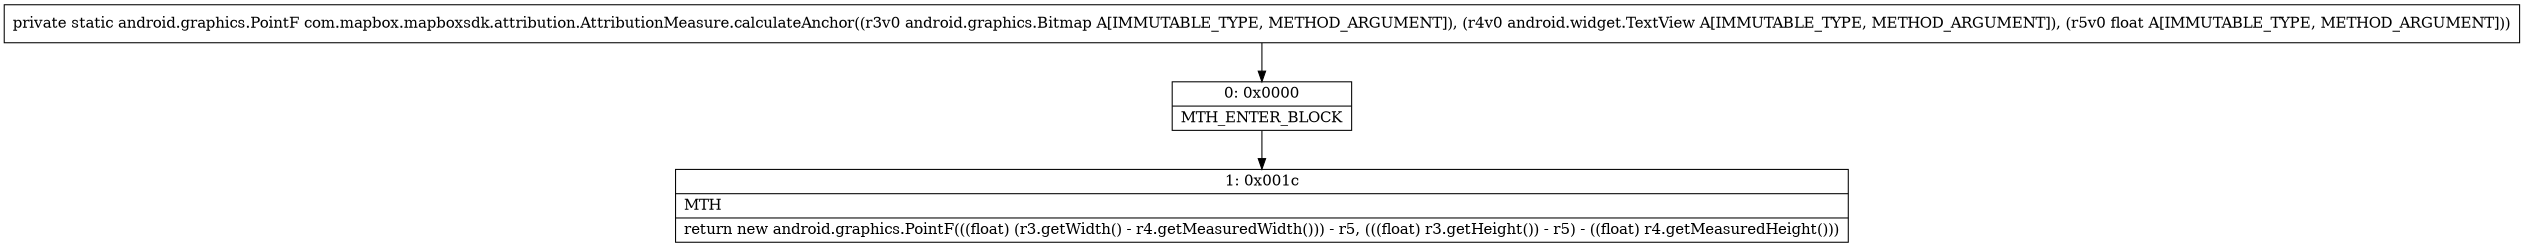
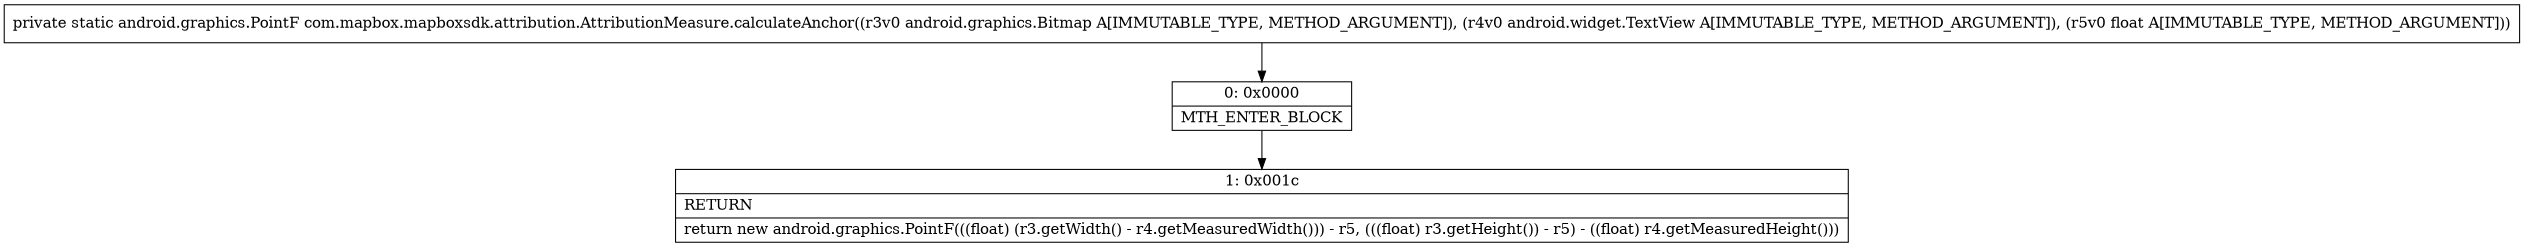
node "1: 0x001c": text "MTH" -> "RETURN"
